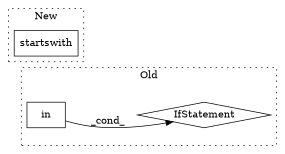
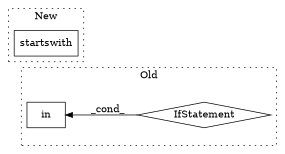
edge "in" -> "IfStatement": reversed
